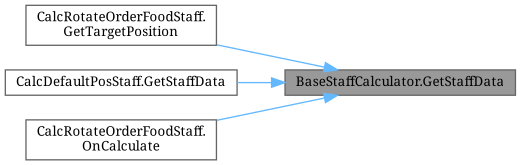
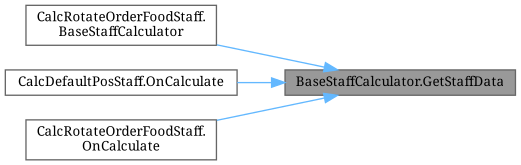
node "CalcRotateOrderFoodStaff. GetTargetPosition": label "CalcRotateOrderFoodStaff. GetTargetPosition" -> "CalcRotateOrderFoodStaff. BaseStaffCalculator"
node "CalcDefaultPosStaff.GetStaffData": label "CalcDefaultPosStaff.GetStaffData" -> "CalcDefaultPosStaff.OnCalculate"
